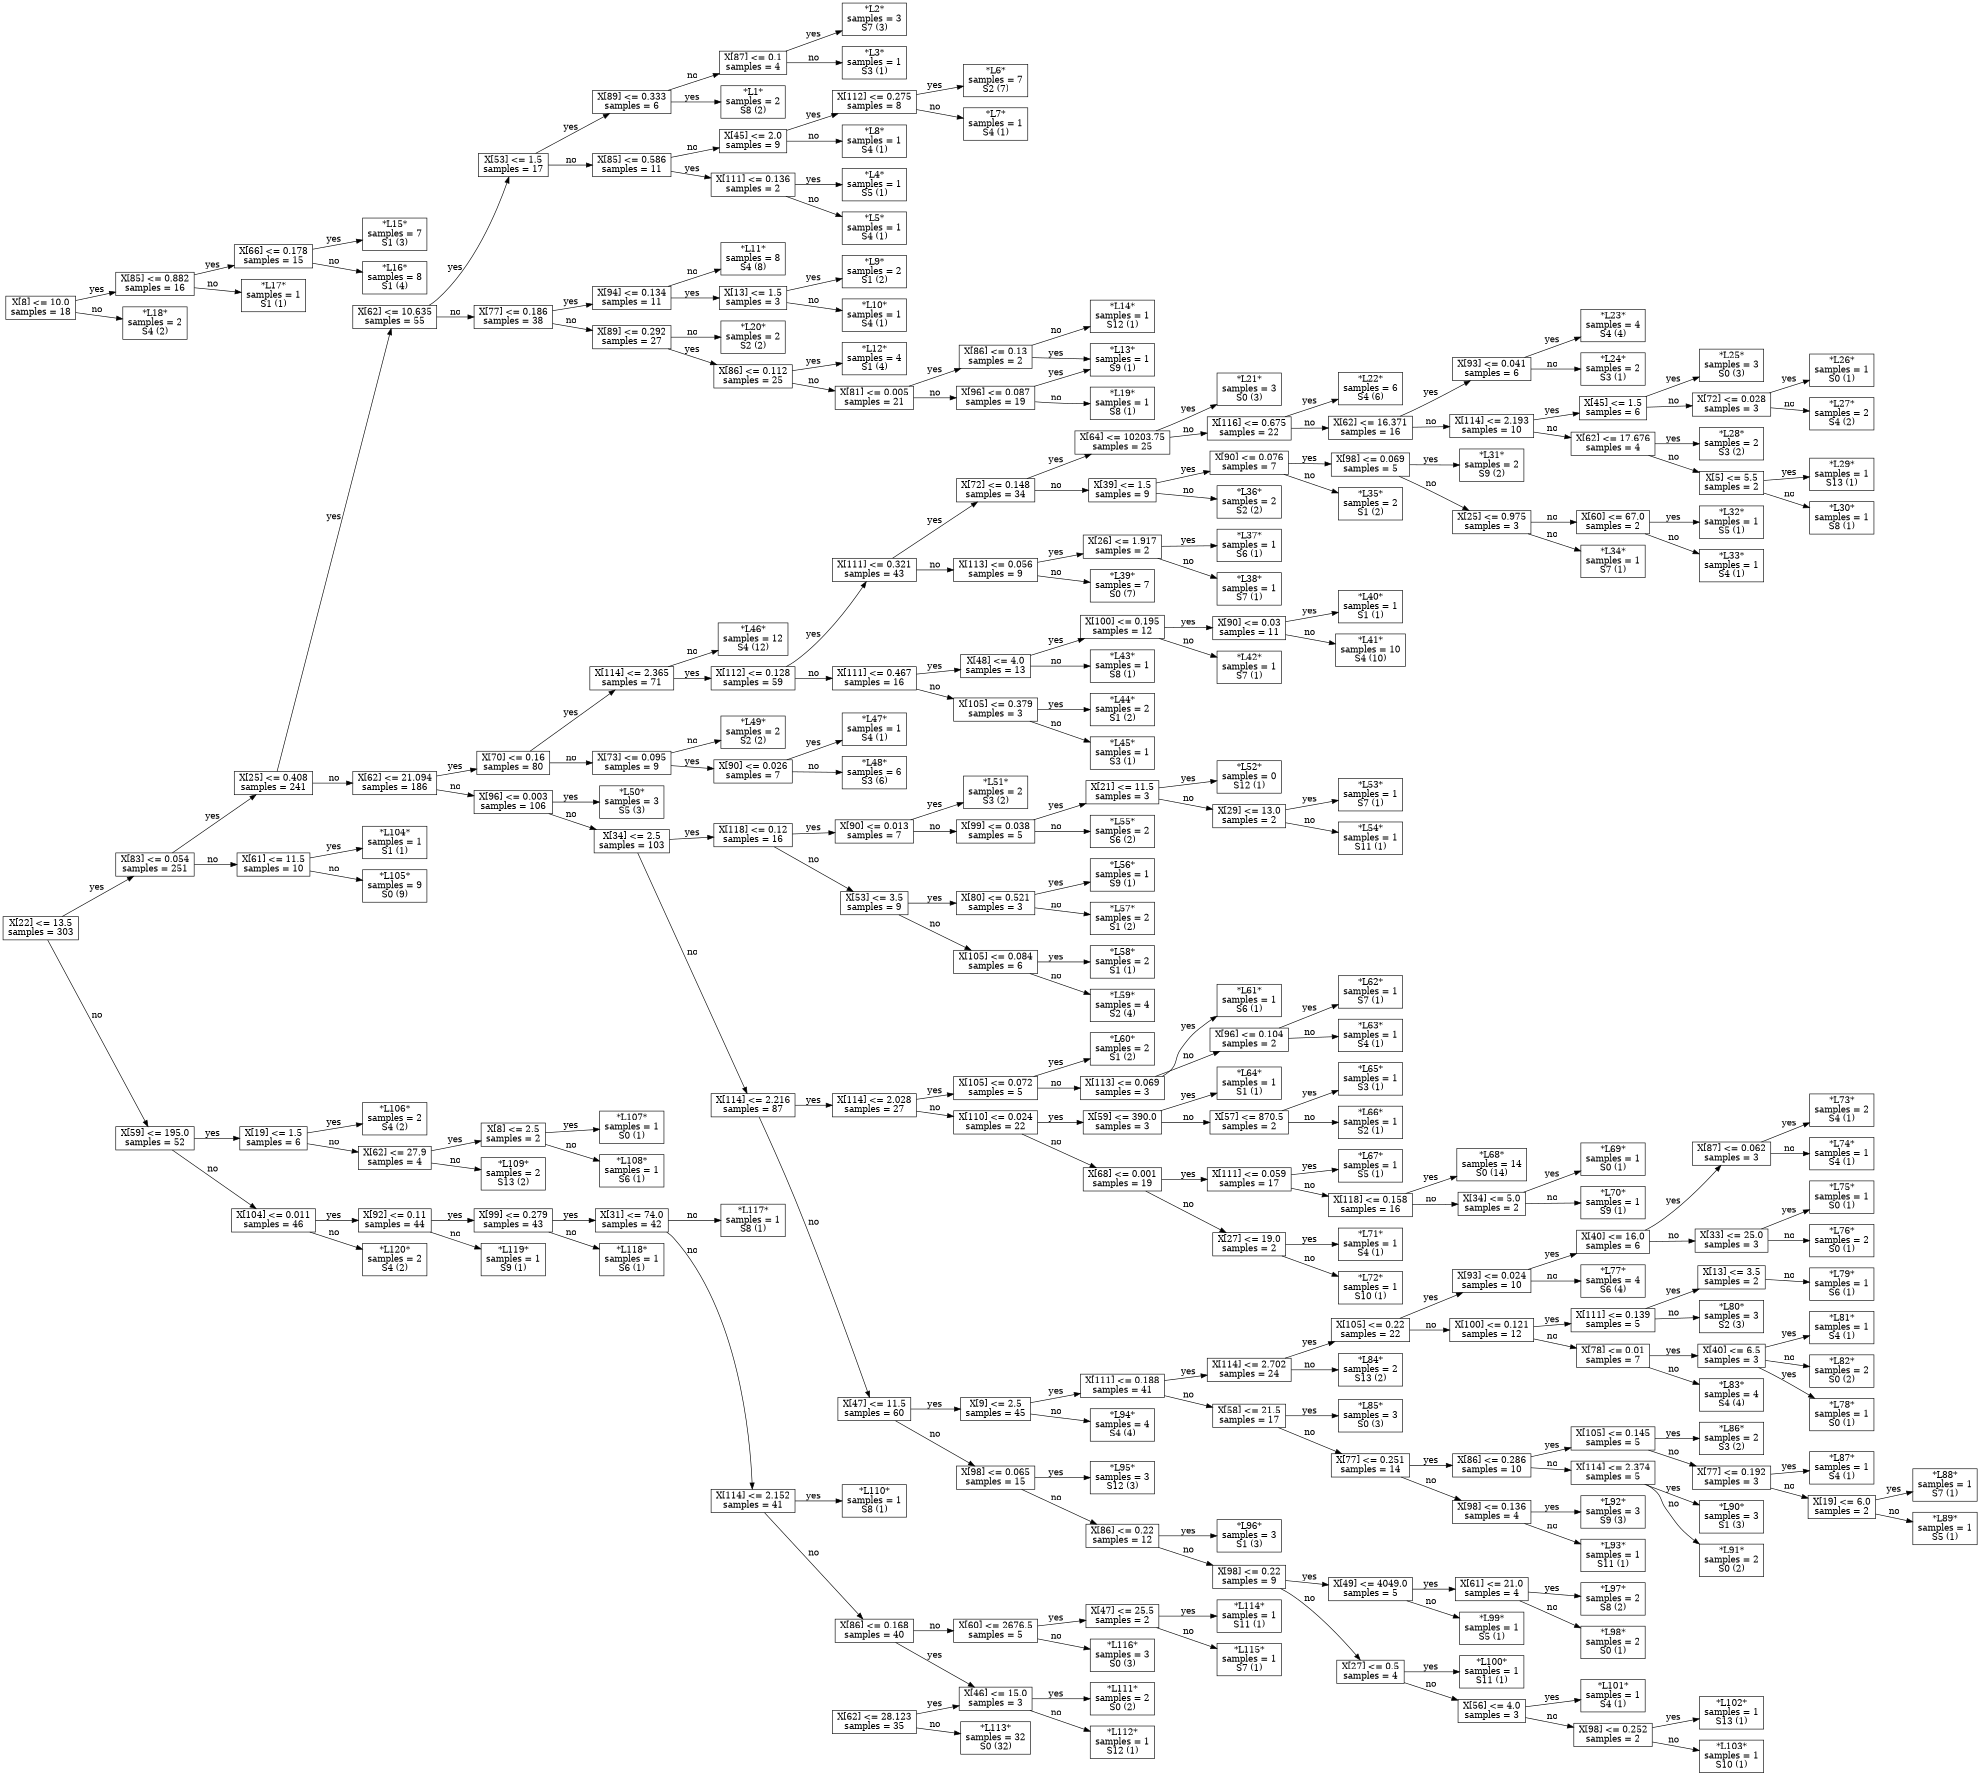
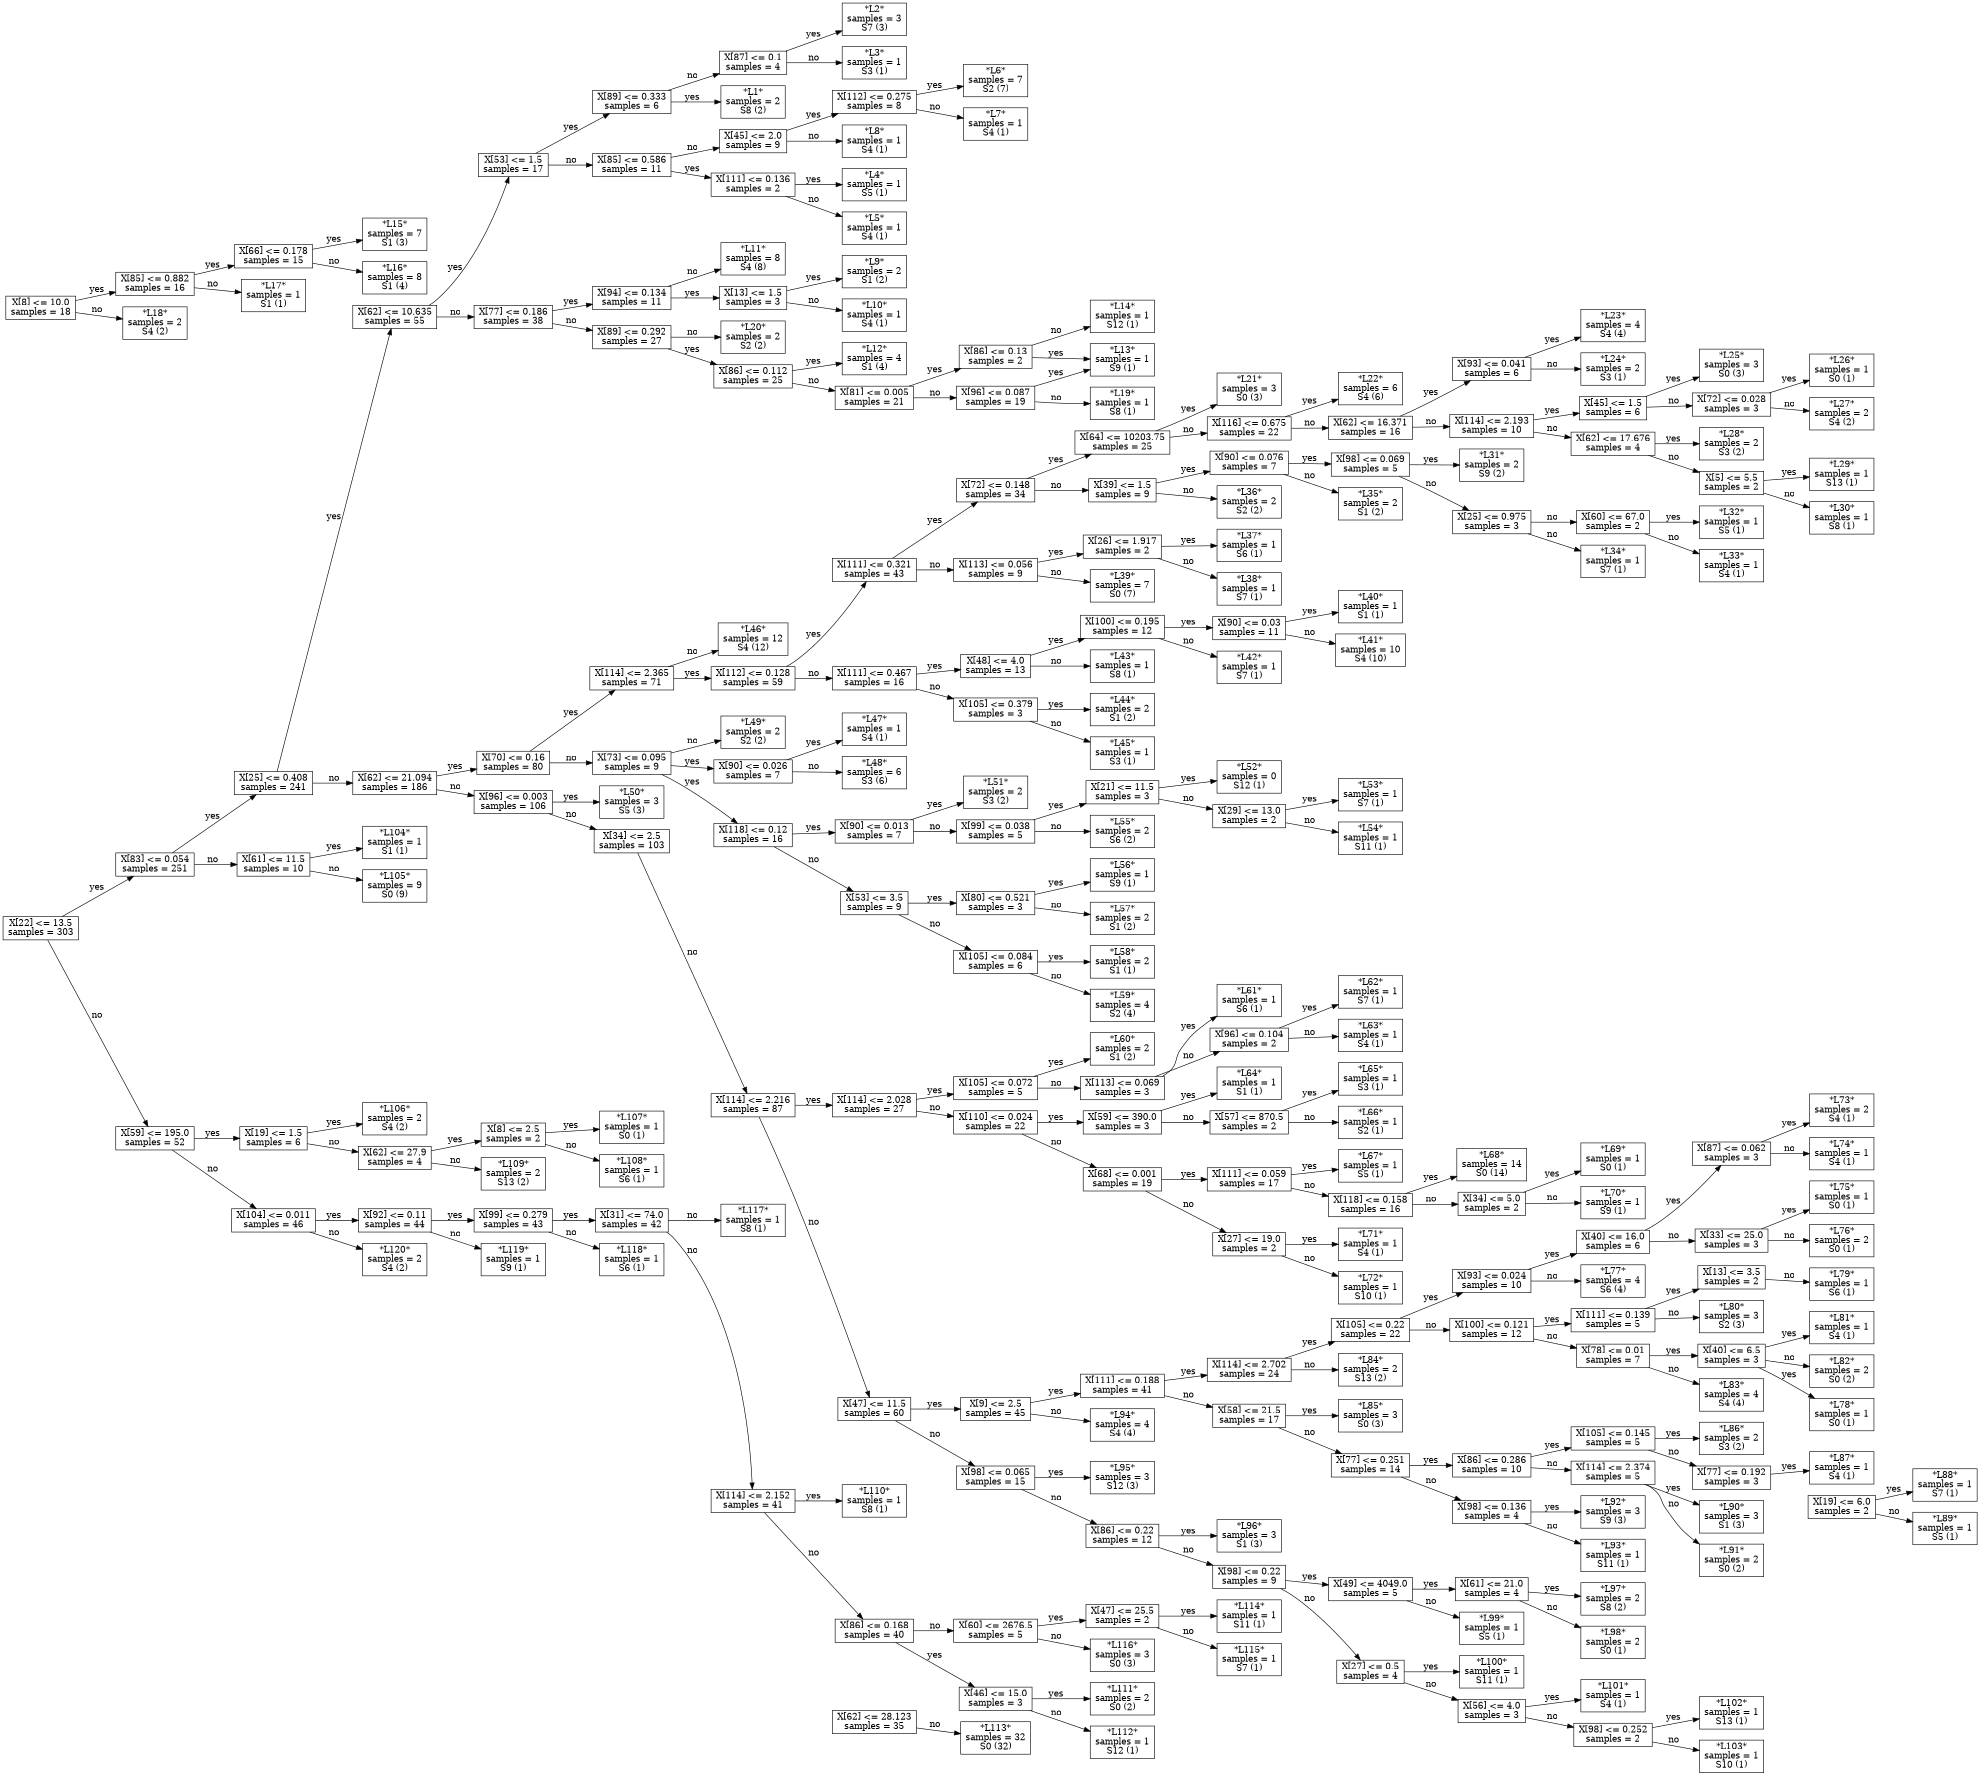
edge "X[34] <= 2.5 samples = 103" -> "X[118] <= 0.12 samples = 16": now "X[73] <= 0.095 samples = 9" -> "X[118] <= 0.12 samples = 16"
edge "X[77] <= 0.192 samples = 3" -> "X[19] <= 6.0 samples = 2": removed, label "no"
edge "X[62] <= 28.123 samples = 35" -> "X[46] <= 15.0 samples = 3": removed, label "yes"
